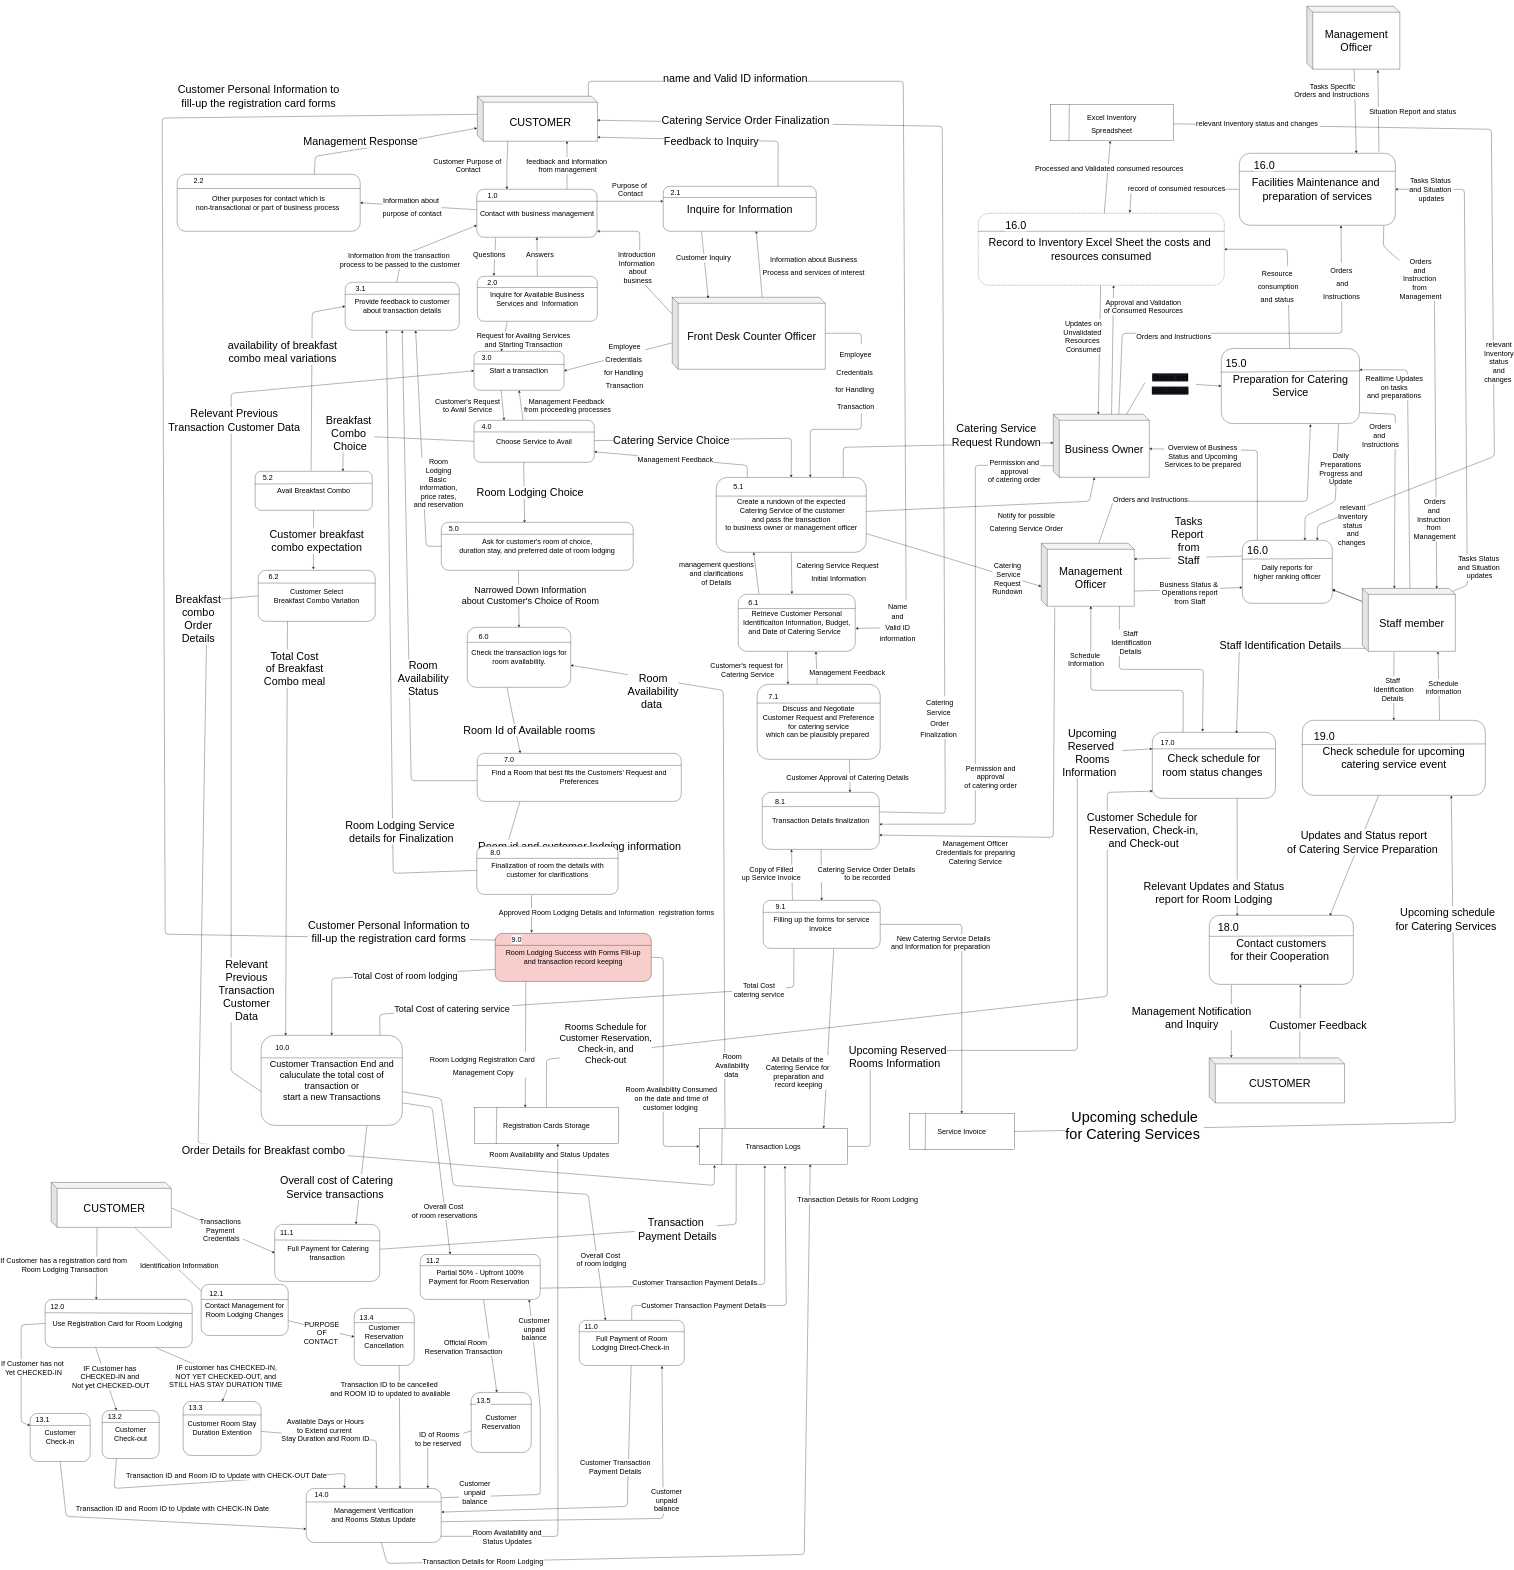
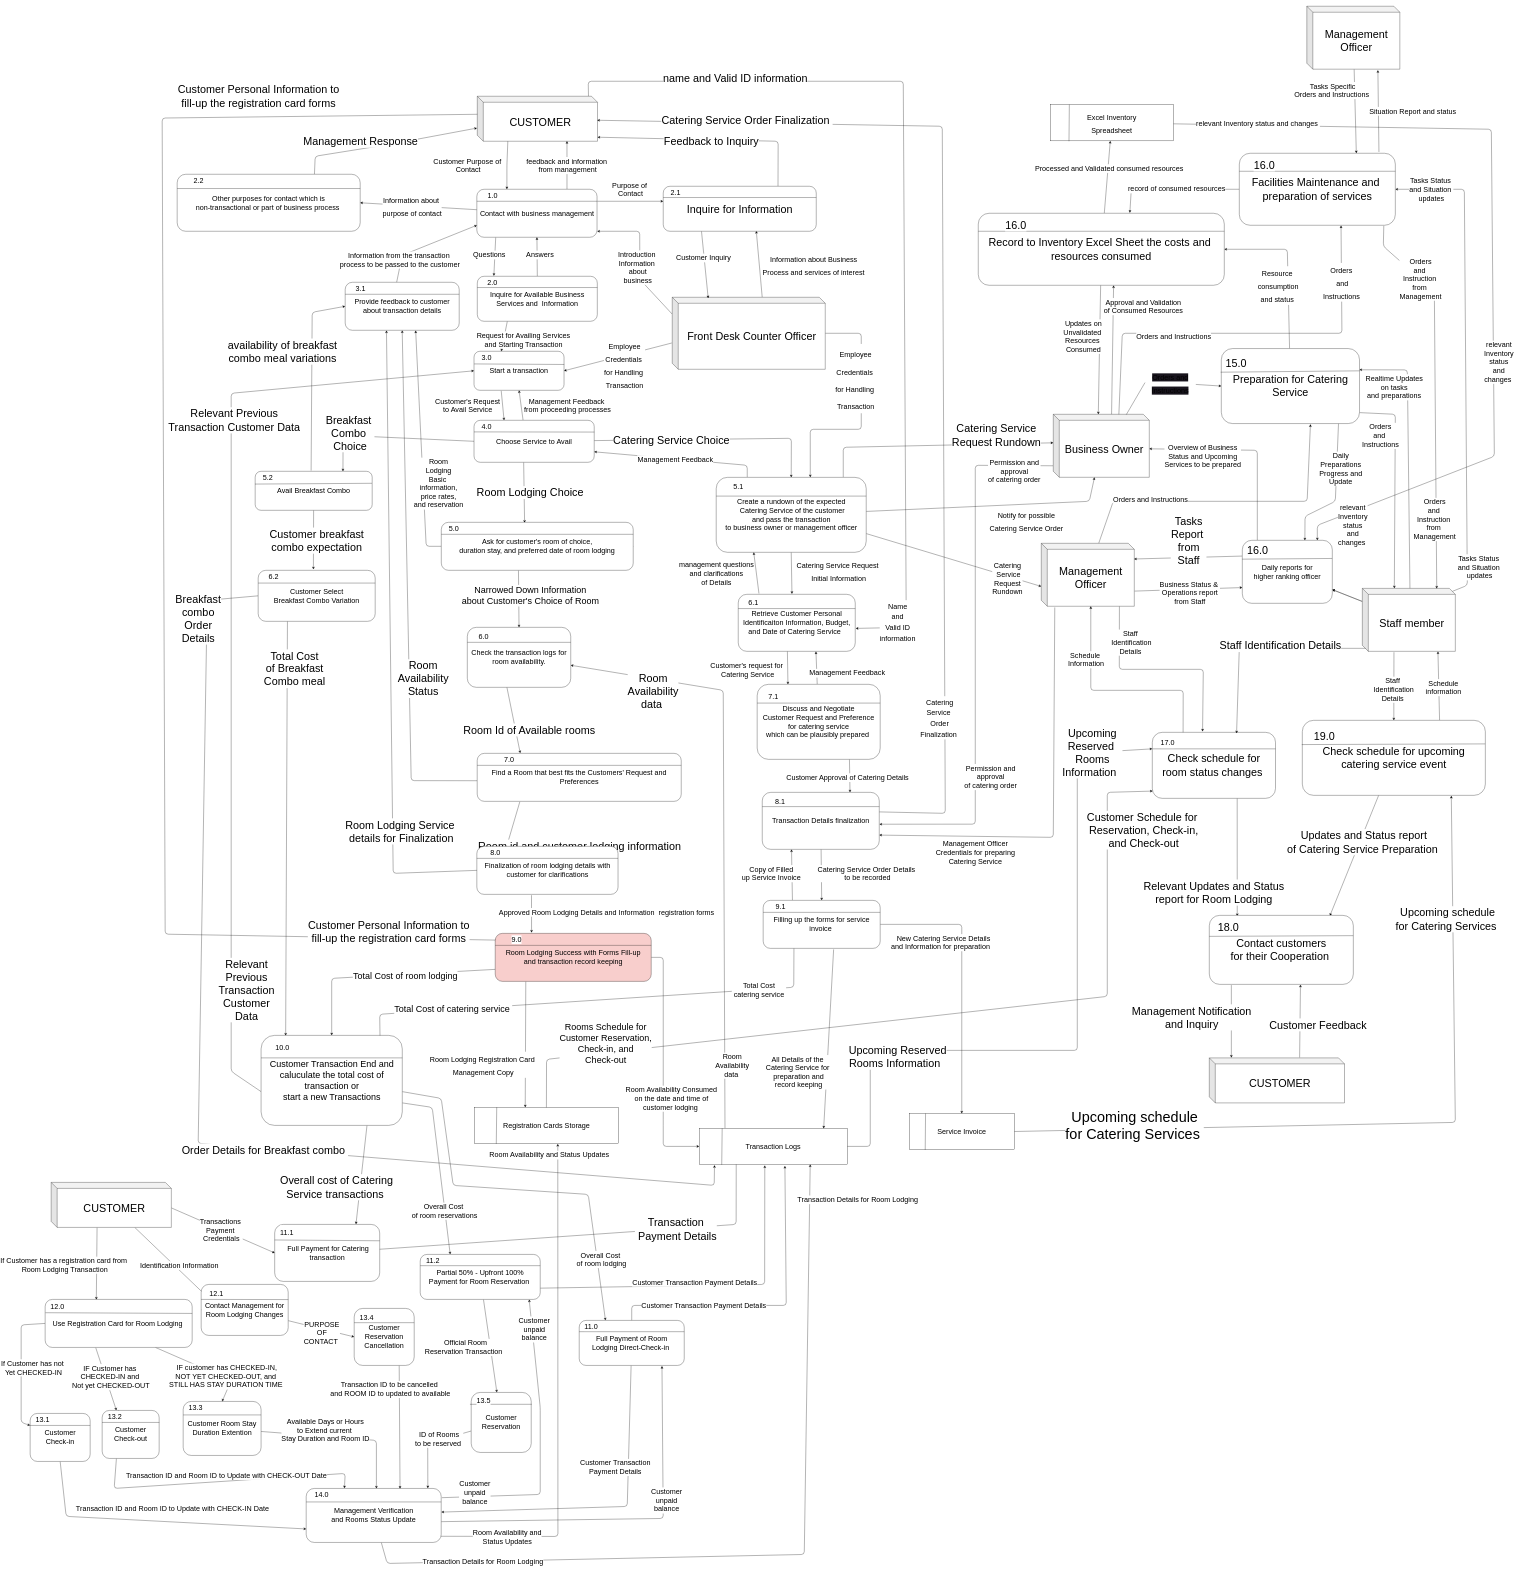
node "Record to Inventory Excel Sheet the costs and resources consumed": style dashed -> solid
node "Finalization of room the details with customer for clarifications": label "Finalization of room the details with customer for clarifications" -> "Finalization of room lodging details with customer for clarifications"
